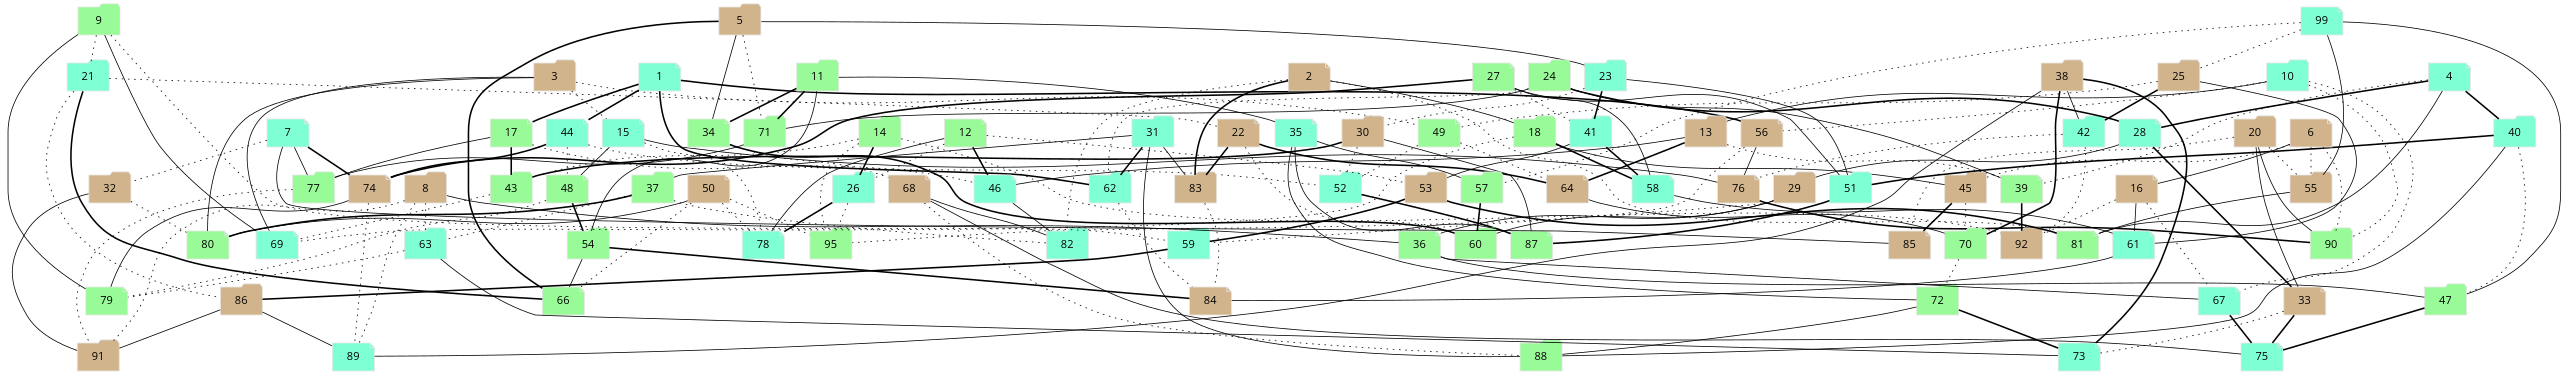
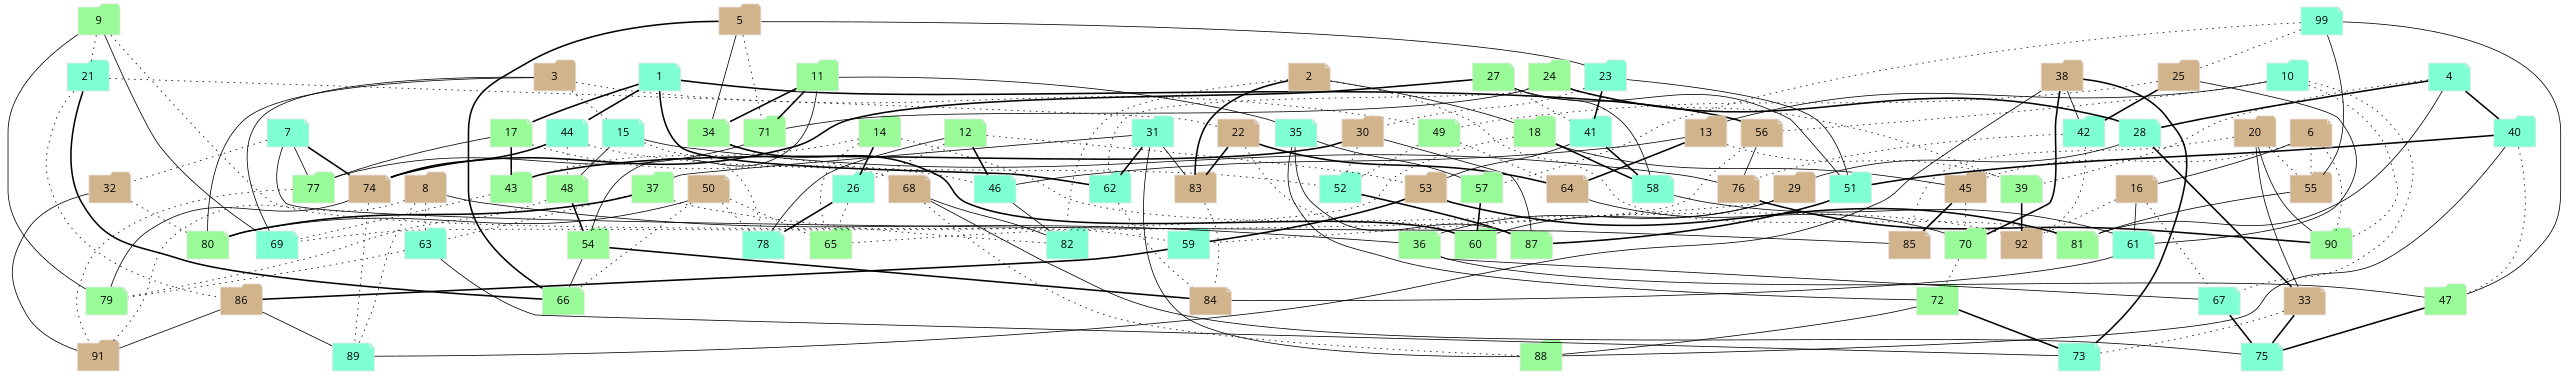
edge "24" -- "39": style solid -> dotted
node "95": label "95" -> "65"
